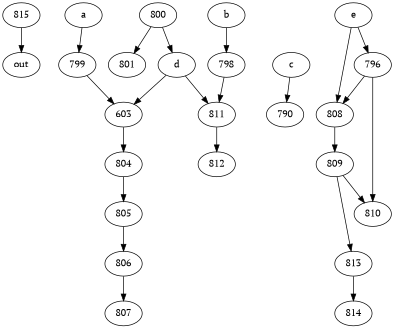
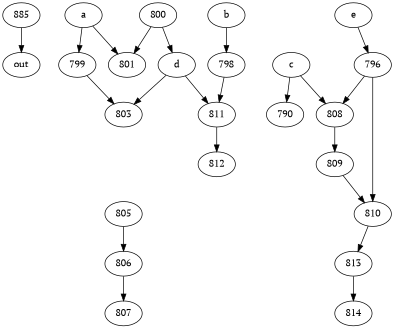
node "815": label "815" -> "885"
edge "a" -> "801": added
edge "e" -> "808": now "c" -> "808"
node "603": label "603" -> "803"
node "804": removed
edge "809" -> "813": now "810" -> "813"
